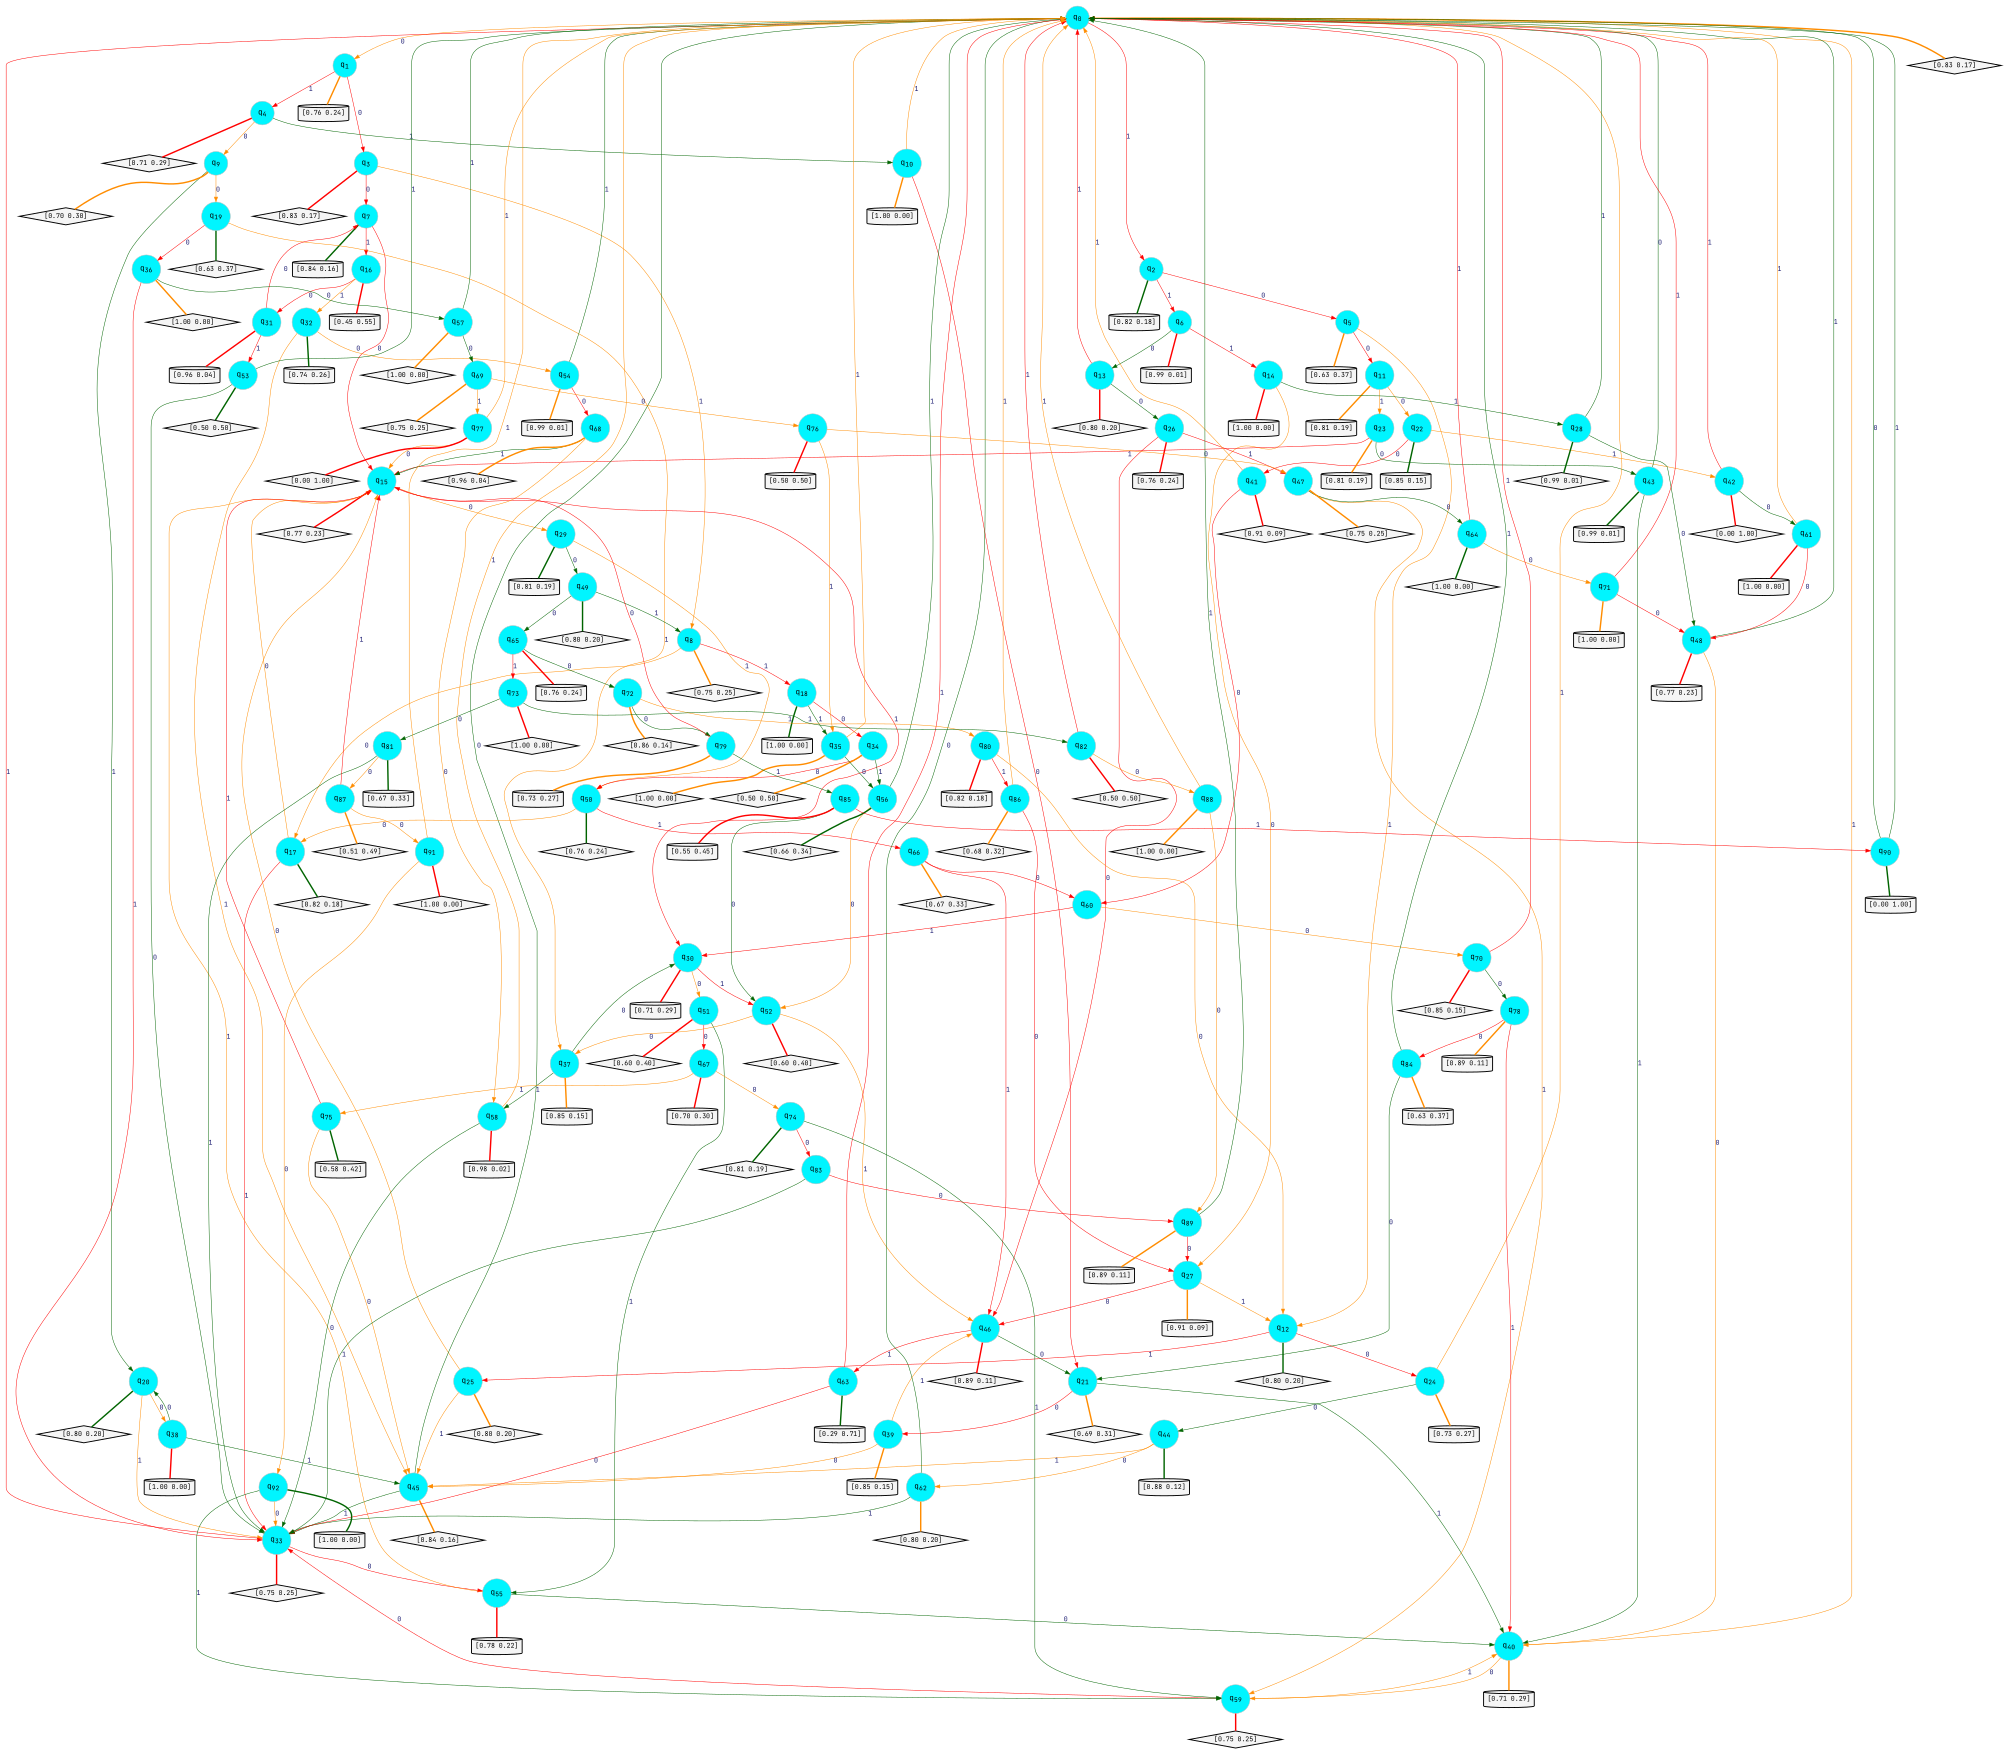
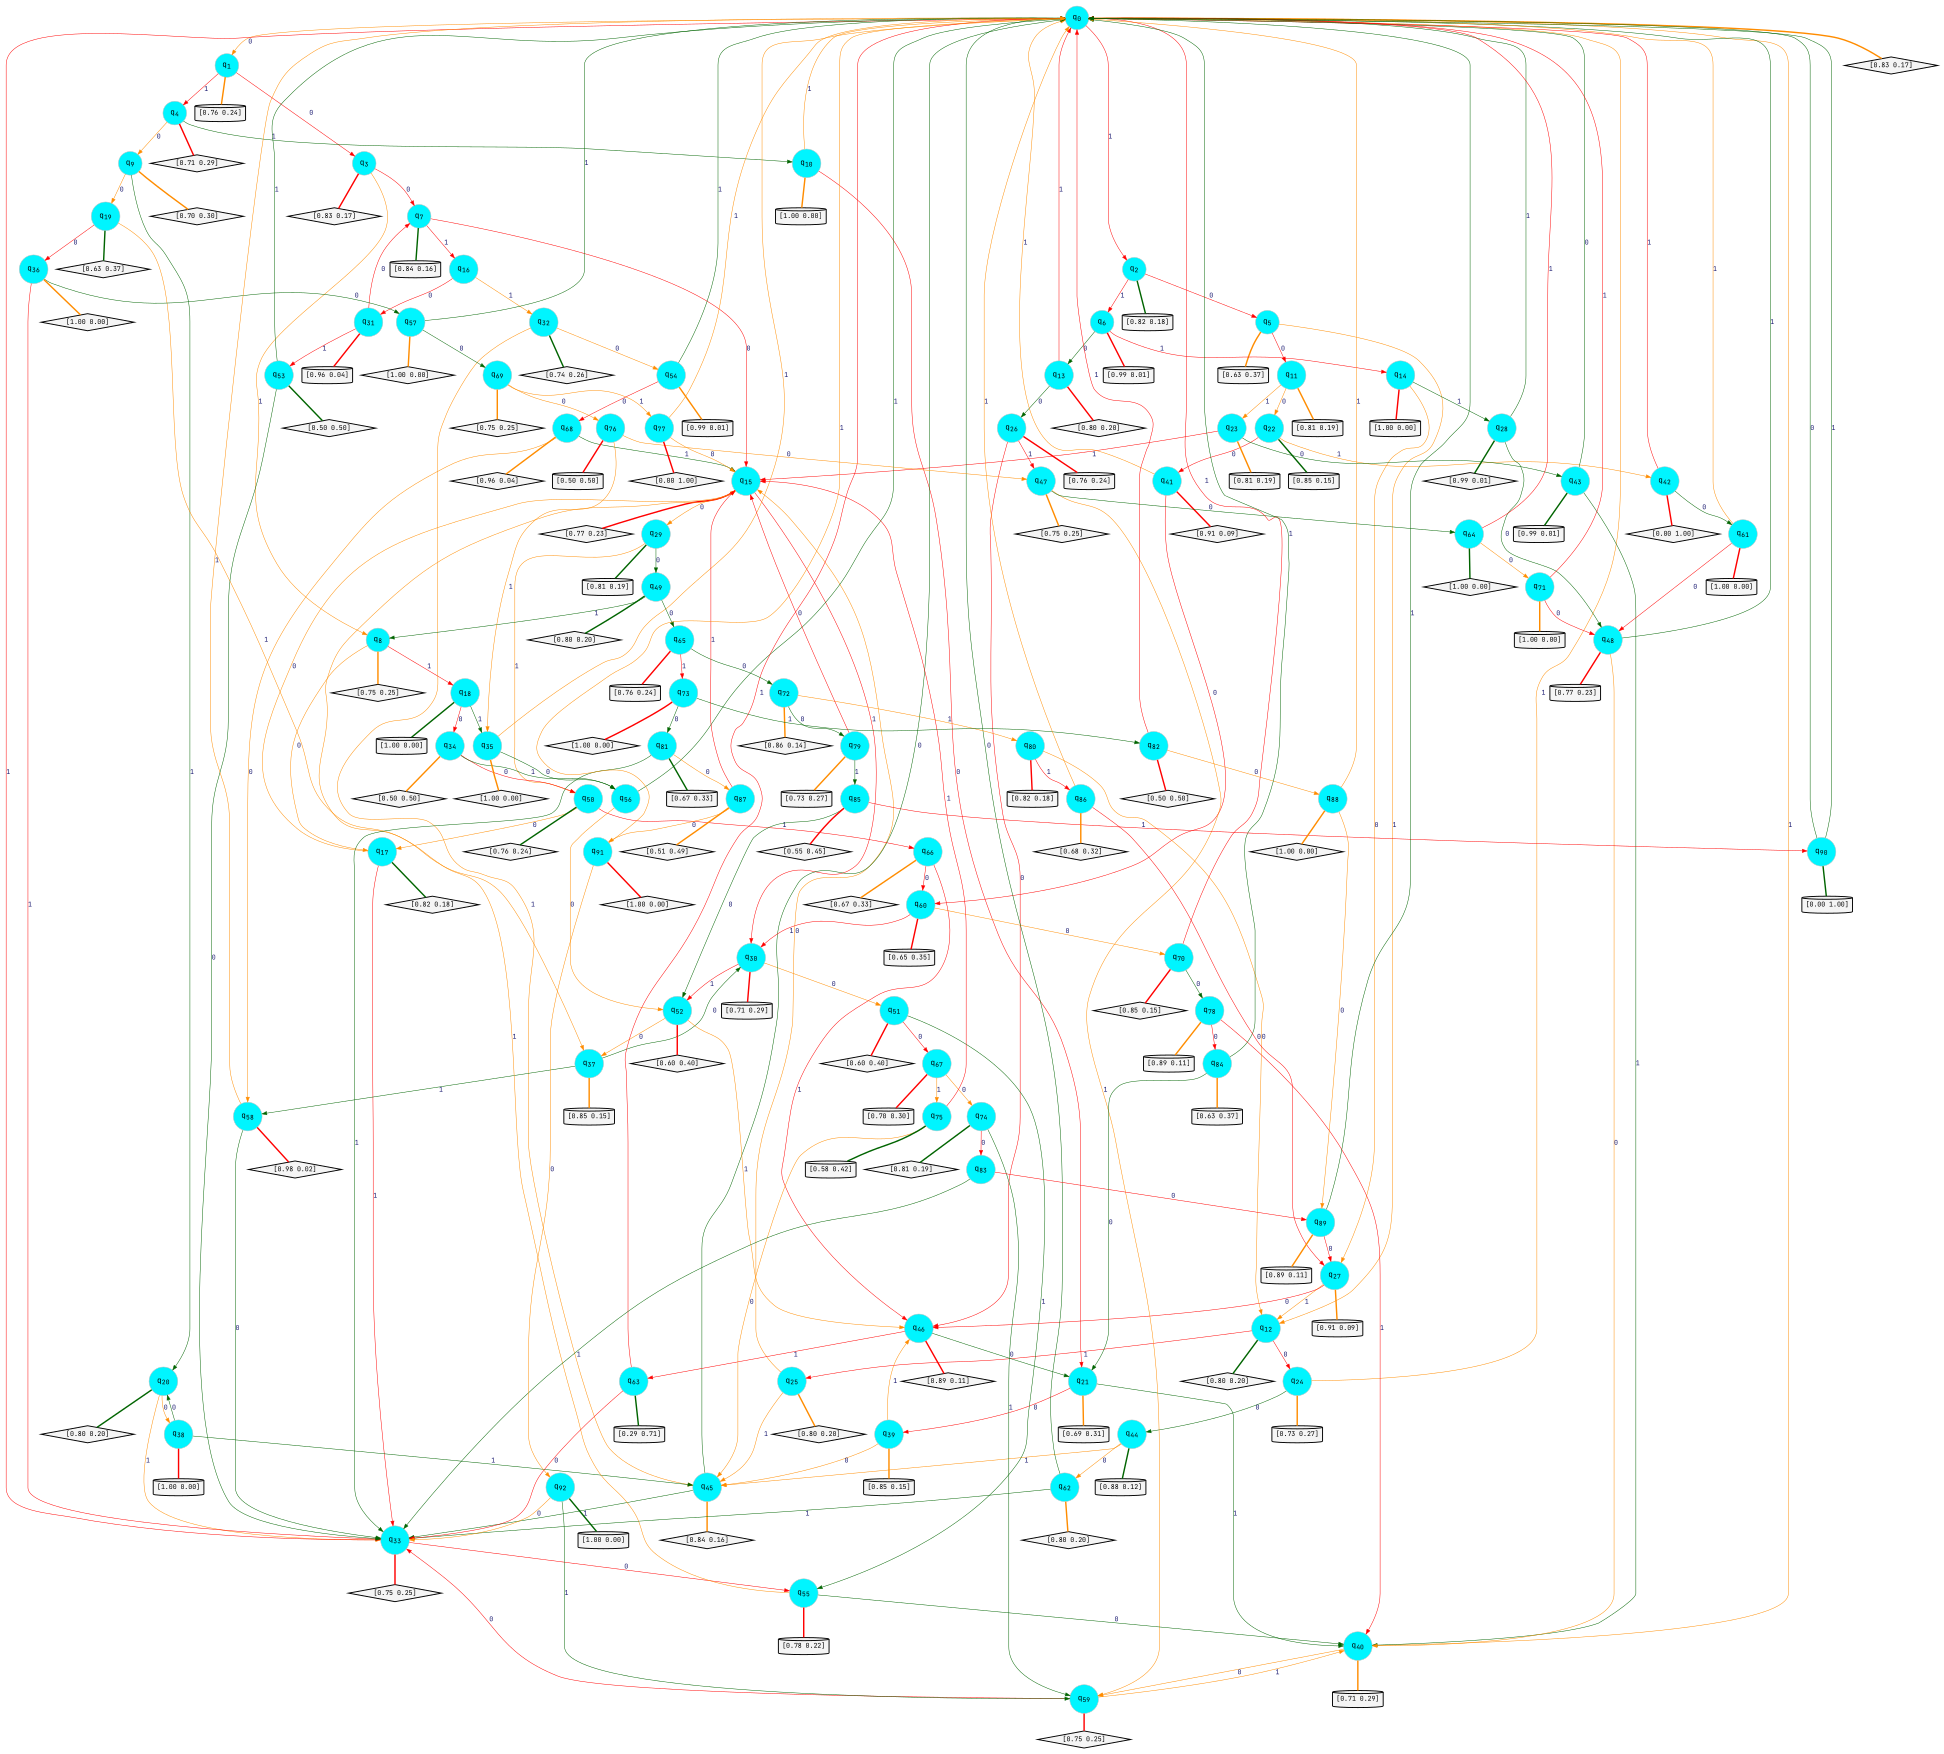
node "[0.45 0.55]": removed
node "[0.74 0.26]": shape cylinder -> diamond
node "[0.55 0.45]": shape cylinder -> diamond
node "[0.66 0.34]": removed
node "[0.65 0.35]": added
node "[0.98 0.02]": shape cylinder -> diamond
node "[0.69 0.31]": shape diamond -> cylinder
